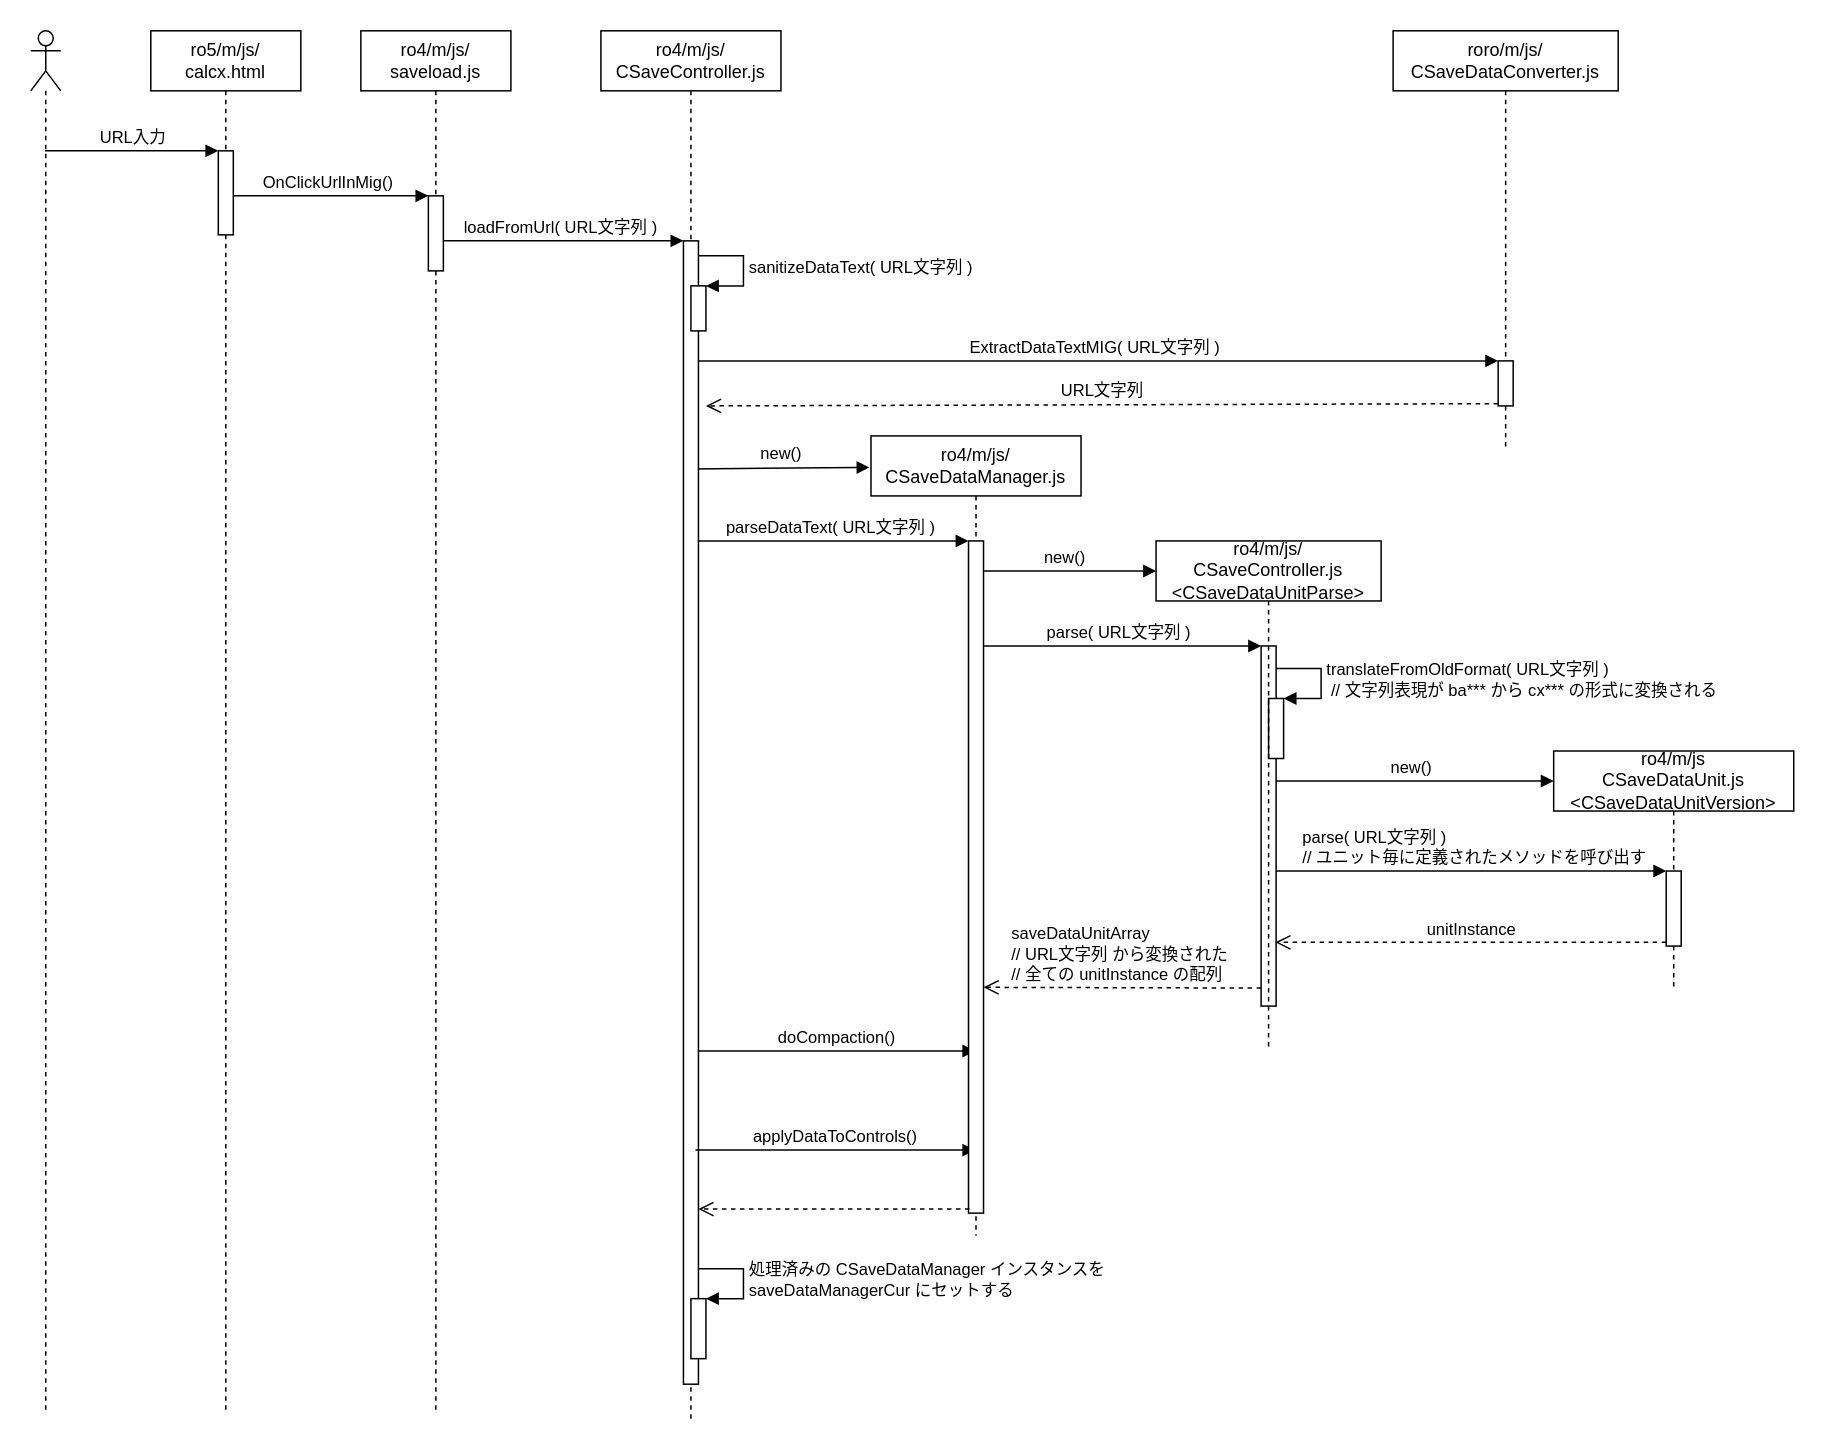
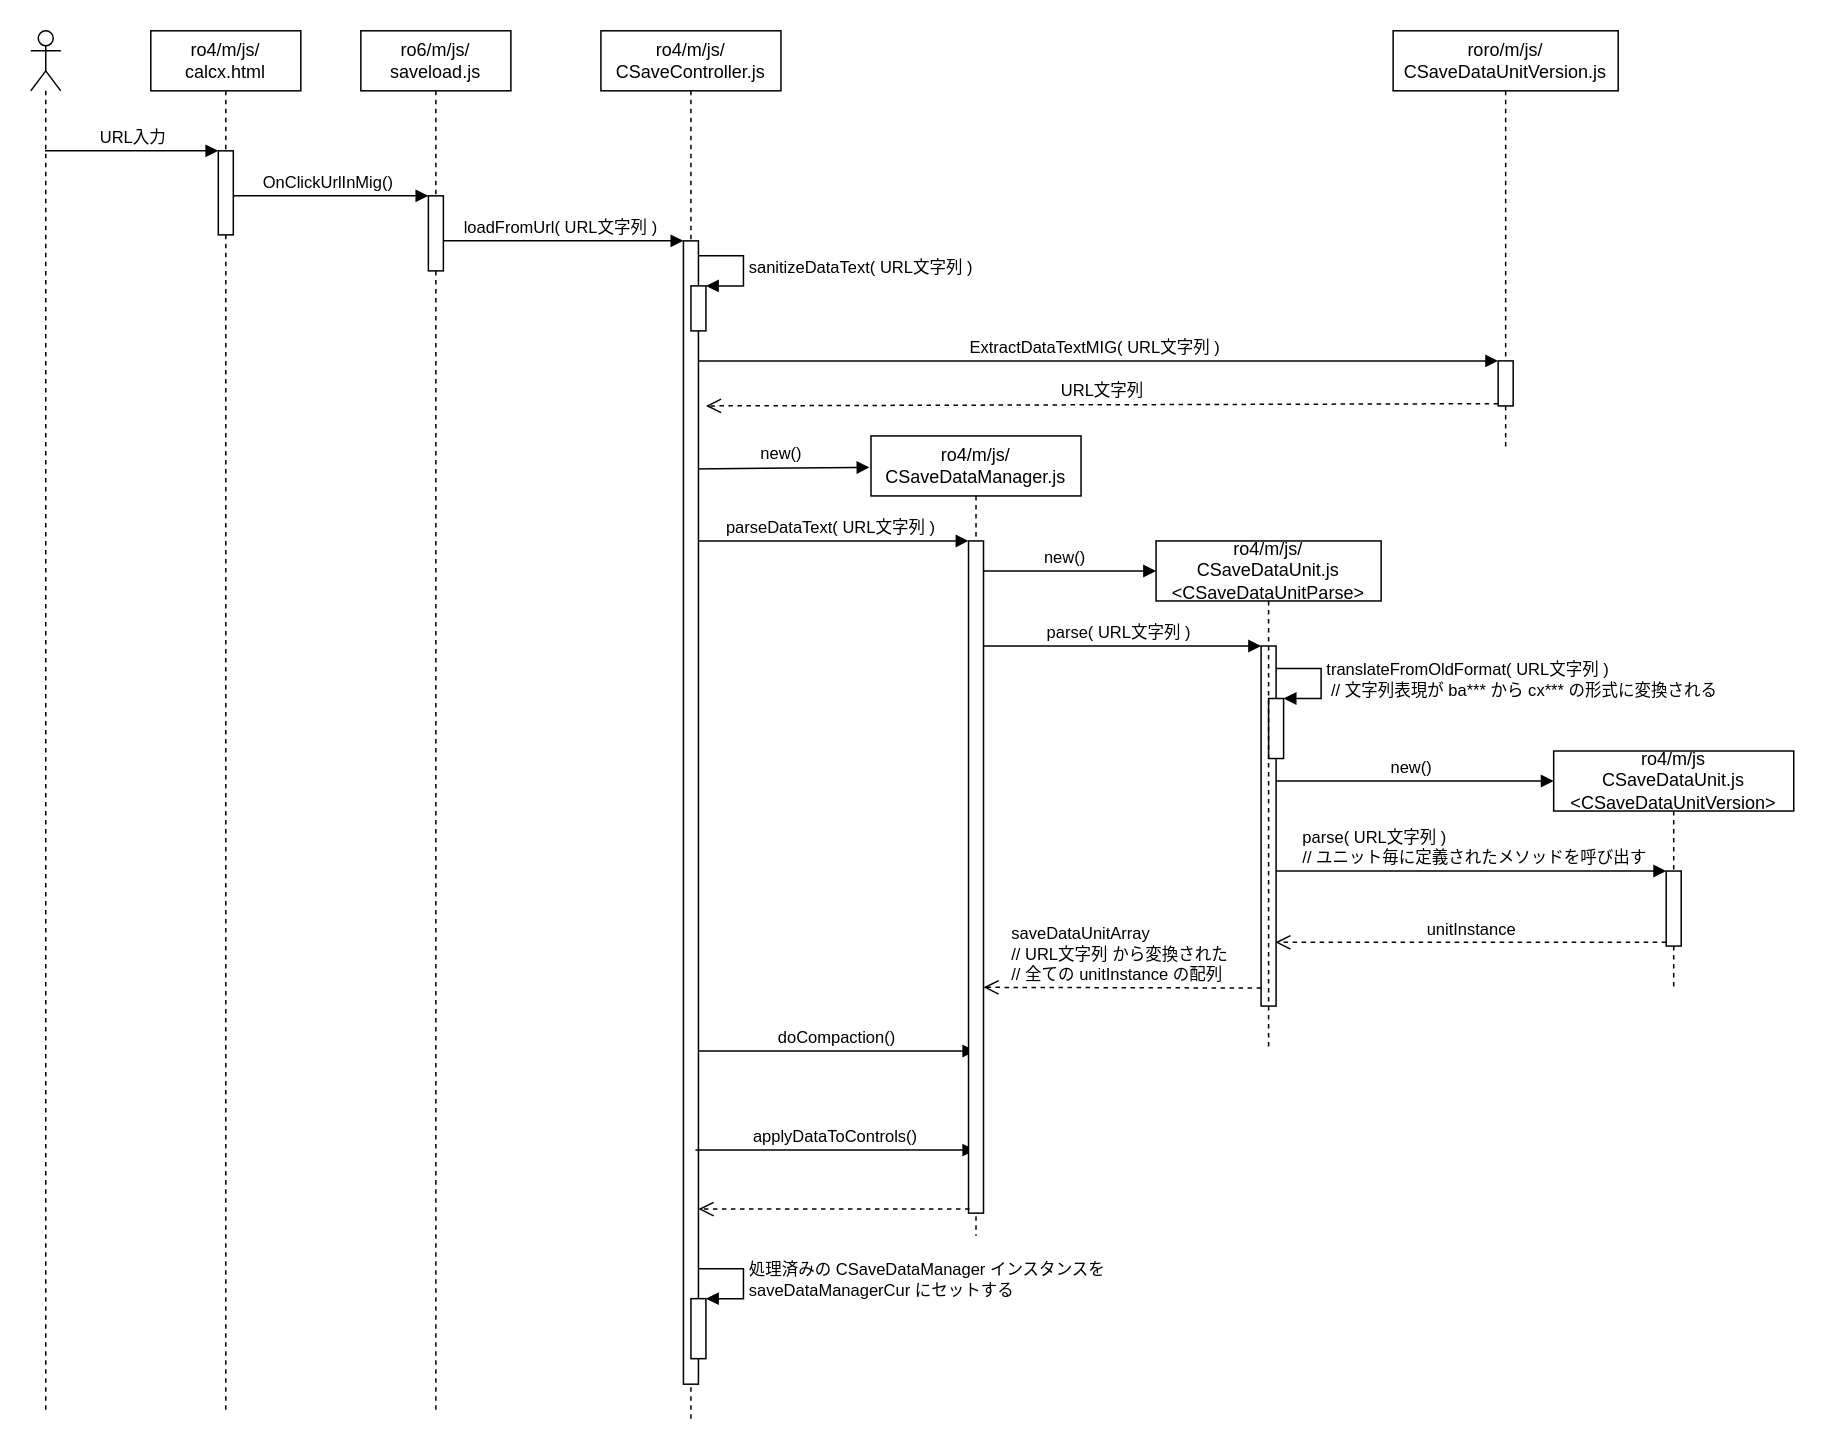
node "ro5/m/js/ calcx.html": label "ro5/m/js/ calcx.html" -> "ro4/m/js/ calcx.html"
node "ro4/m/js/ saveload.js": label "ro4/m/js/ saveload.js" -> "ro6/m/js/ saveload.js"
node "roro/m/js/ CSaveDataConverter.js": label "roro/m/js/ CSaveDataConverter.js" -> "roro/m/js/ CSaveDataUnitVersion.js"
node "ro4/m/js/ CSaveController.js <CSaveDataUnitParse>": label "ro4/m/js/ CSaveController.js <CSaveDataUnitParse>" -> "ro4/m/js/ CSaveDataUnit.js <CSaveDataUnitParse>"
